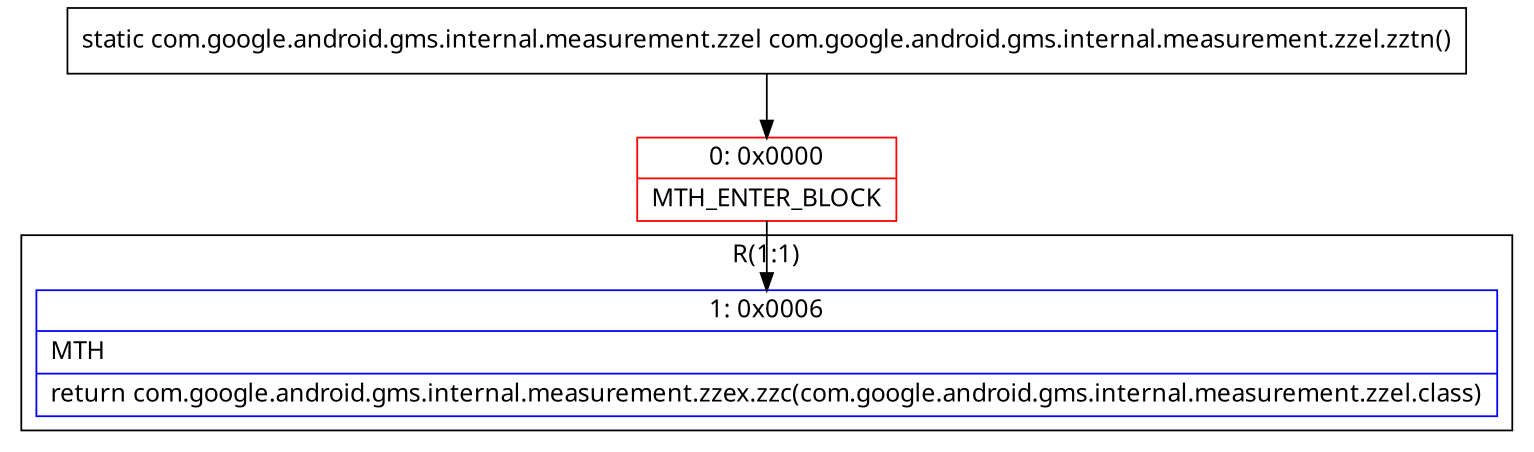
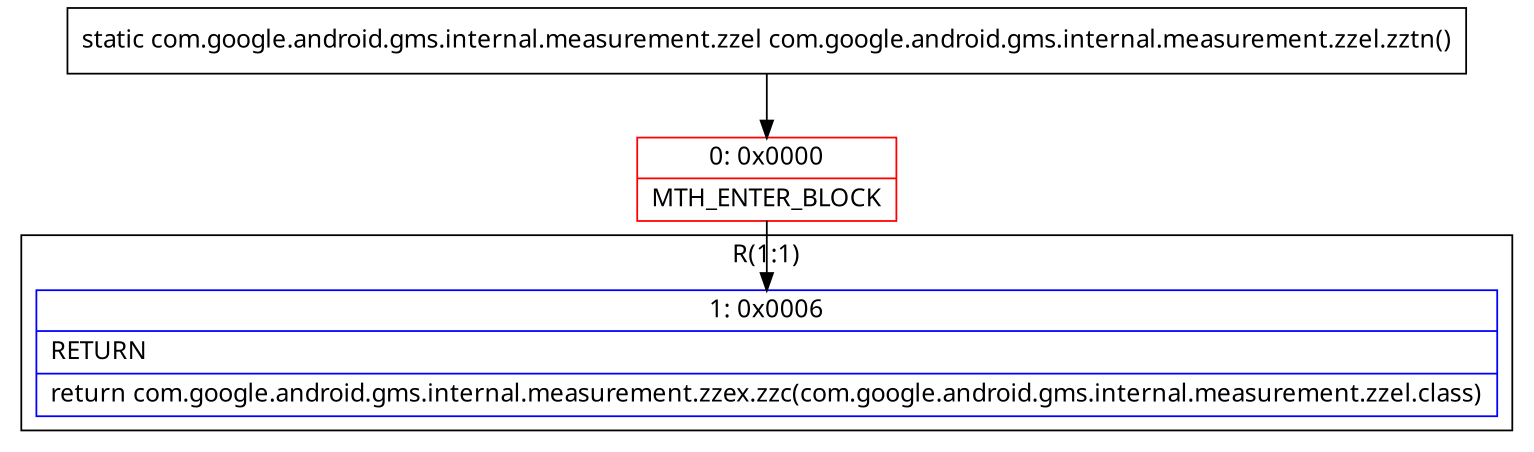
node "1: 0x0006": text "MTH" -> "RETURN"
